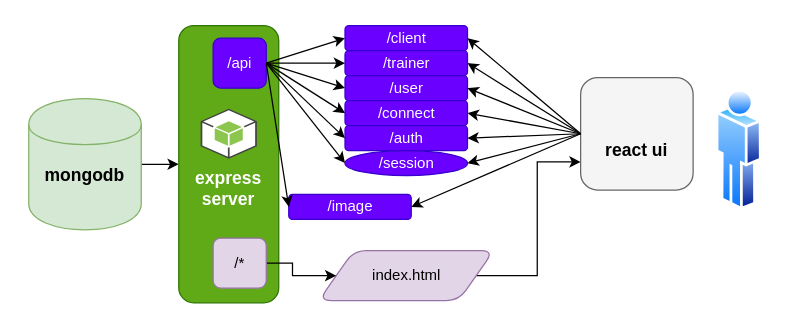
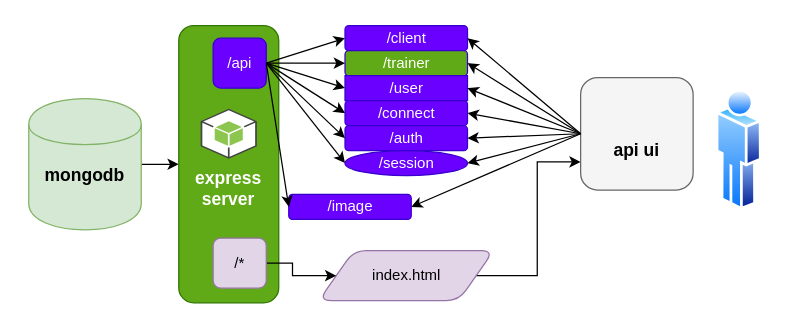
node "/trainer": fillcolor #6a00ff -> #60a917
node "/user": shape rounded rectangle -> rectangle
node "react ui": label "react ui" -> "api ui"
